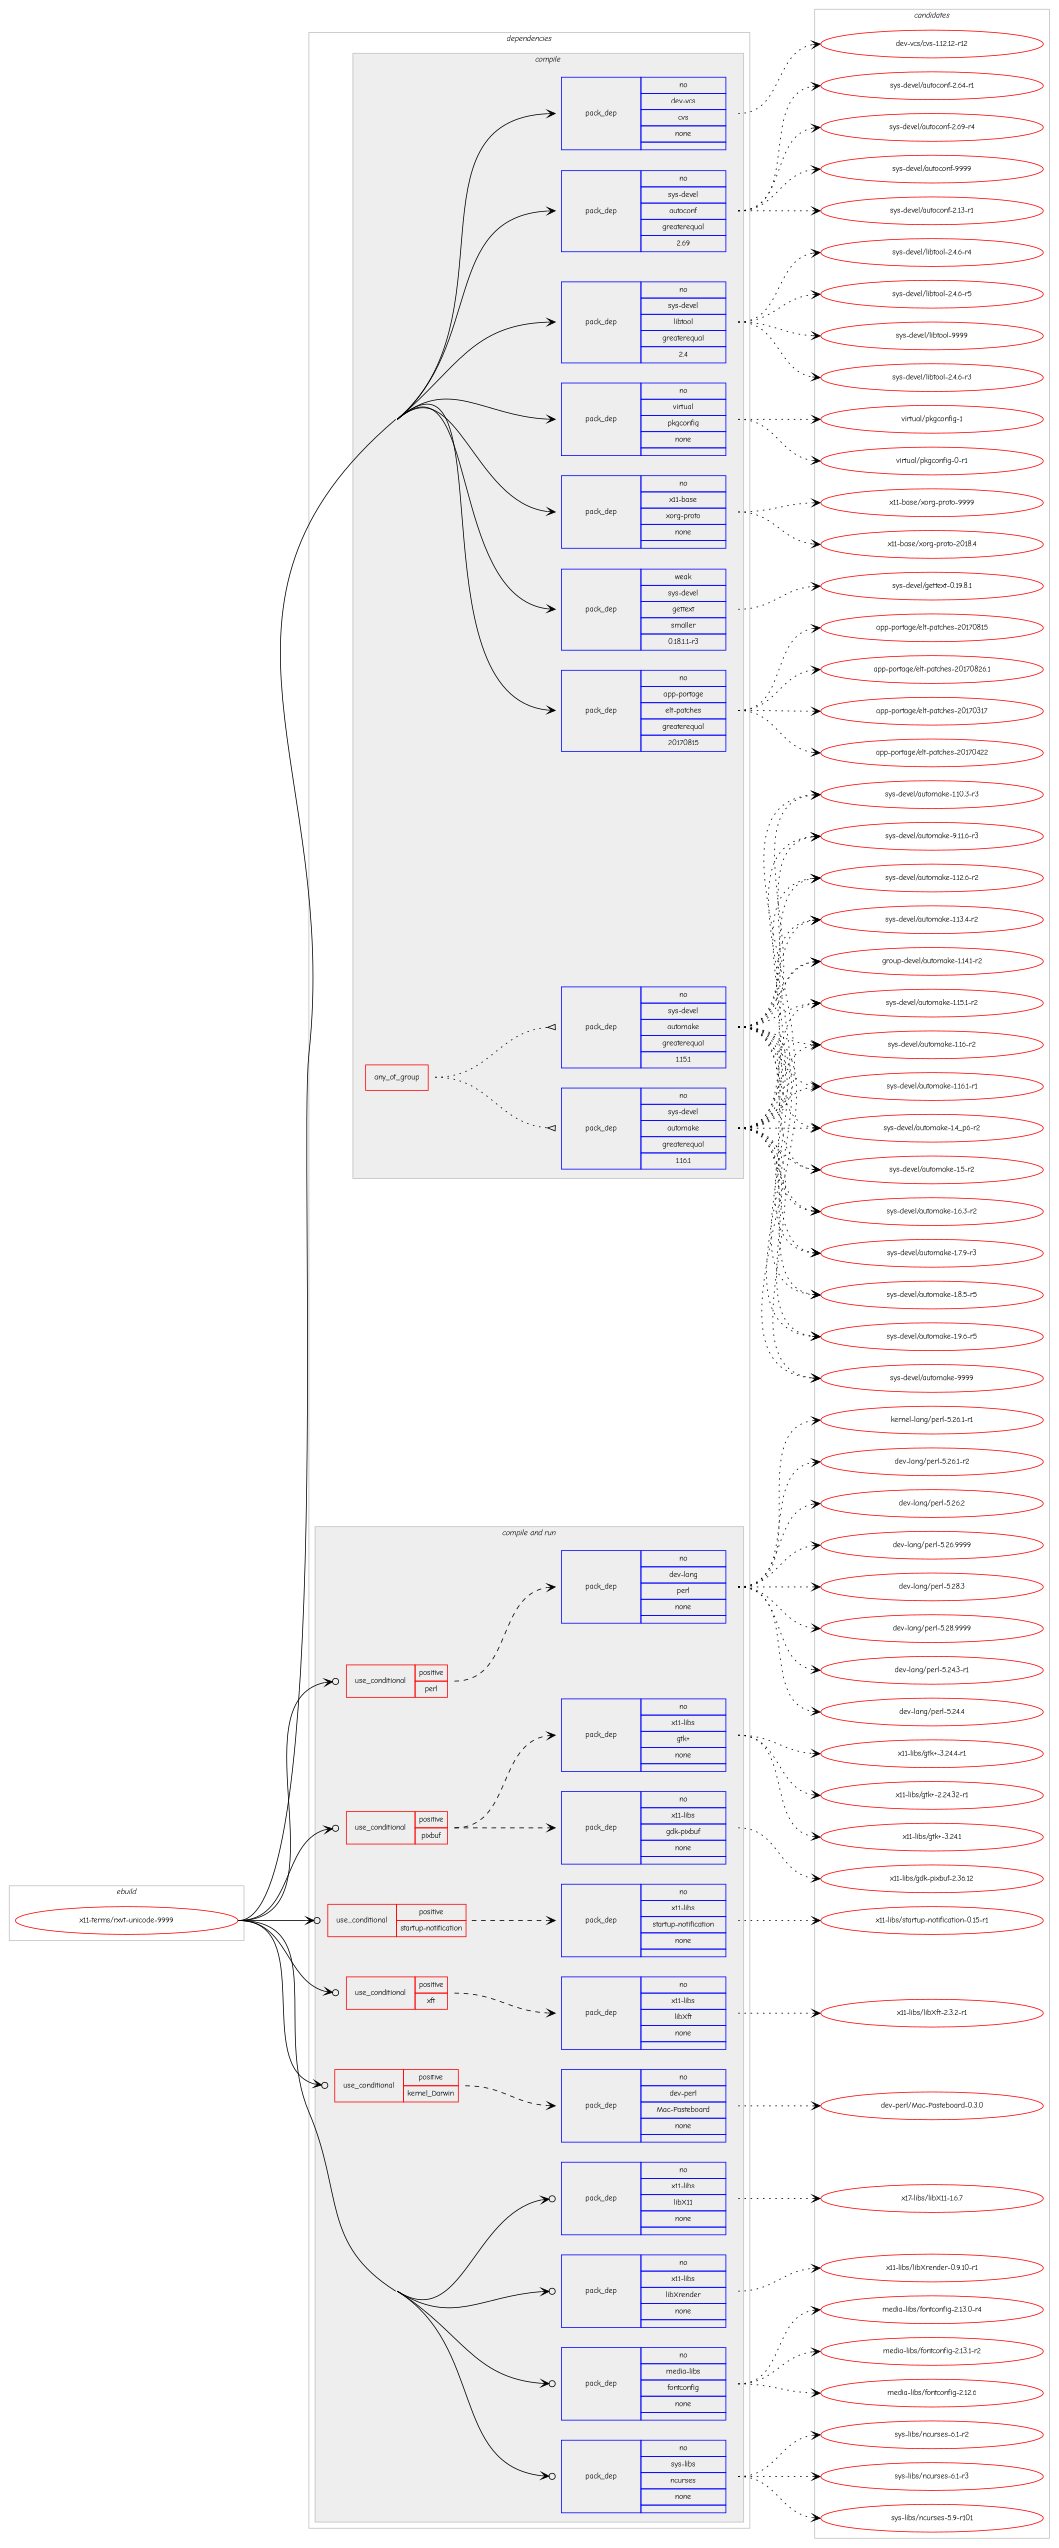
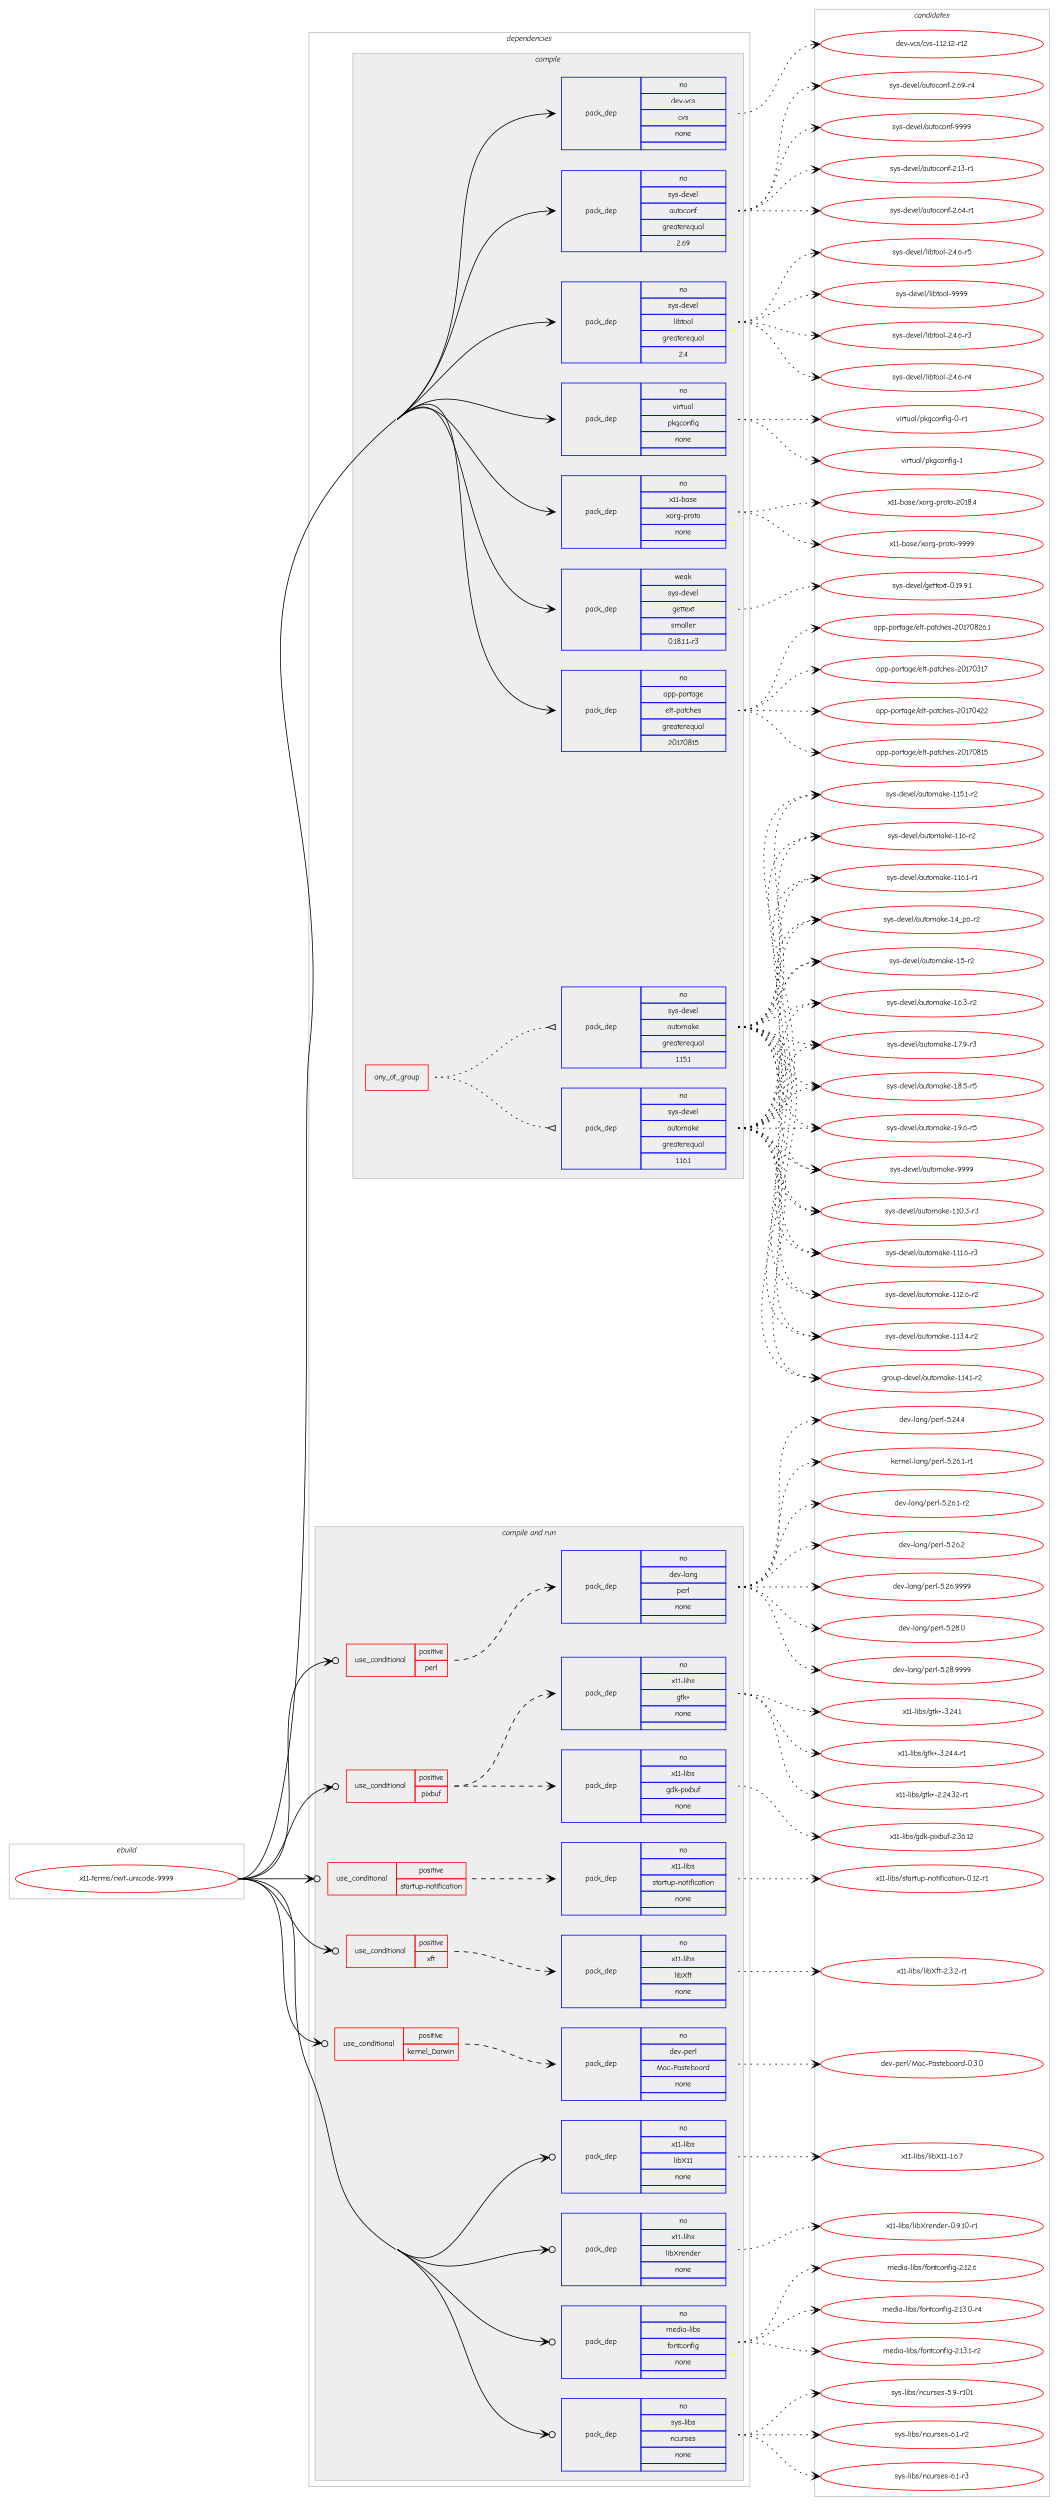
node "sys-devel/gettext-0.19.8.1": label "sys-devel/gettext-0.19.8.1" -> "sys-devel/gettext-0.19.9.1"
node "sys-devel/automake-9.11.6-r3": label "sys-devel/automake-9.11.6-r3" -> "sys-devel/automake-1.11.6-r3"
node "dev-lang/perl-5.28.3": label "dev-lang/perl-5.28.3" -> "dev-lang/perl-5.28.0"
node "dev-lang/perl-5.24.3-r1": removed
node "x11-libs/startup-notification-0.15-r1": label "x11-libs/startup-notification-0.15-r1" -> "x11-libs/startup-notification-0.12-r1"
node "x17-libs/libX11-1.6.7": label "x17-libs/libX11-1.6.7" -> "x11-libs/libX11-1.6.7"
